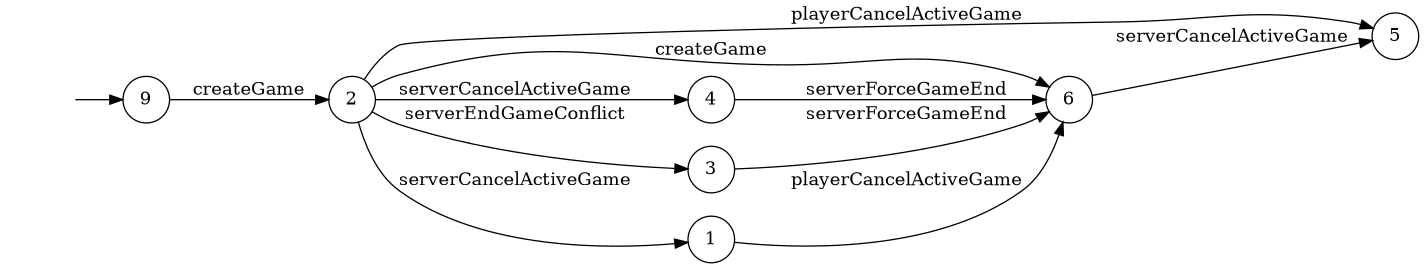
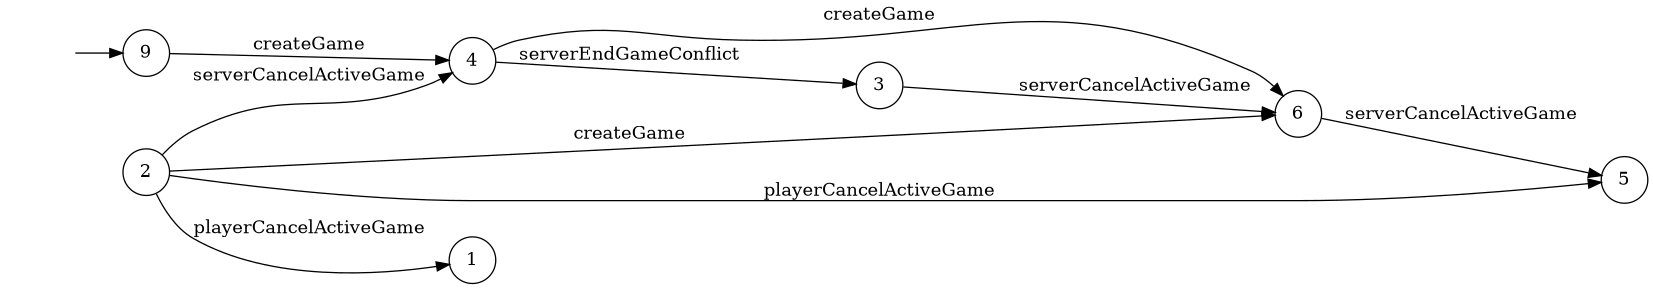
edge "4" -> "6": label "serverForceGameEnd" -> "createGame"
edge "9" -> "2": now "9" -> "4"
edge "3" -> "6": label "serverForceGameEnd" -> "serverCancelActiveGame"
edge "2" -> "3": now "4" -> "3"
edge "2" -> "1": label "serverCancelActiveGame" -> "playerCancelActiveGame"
edge "1" -> "6": removed, label "playerCancelActiveGame"
